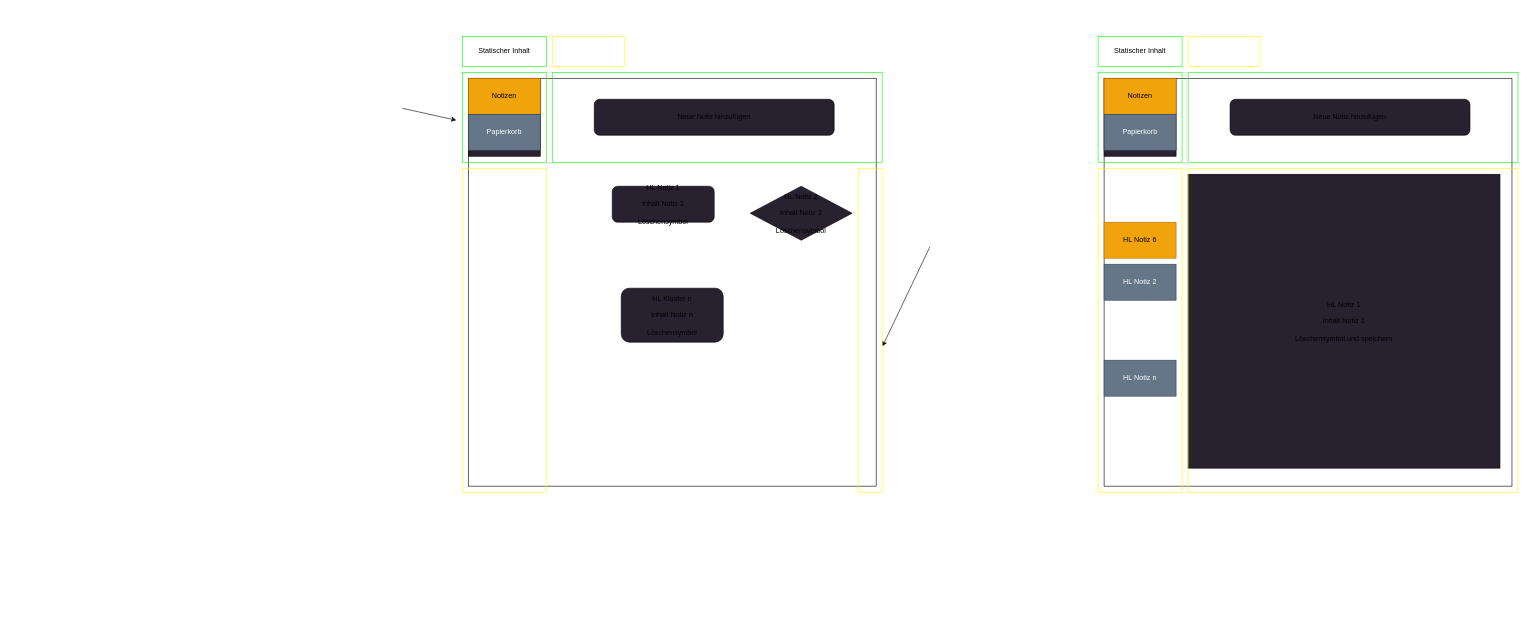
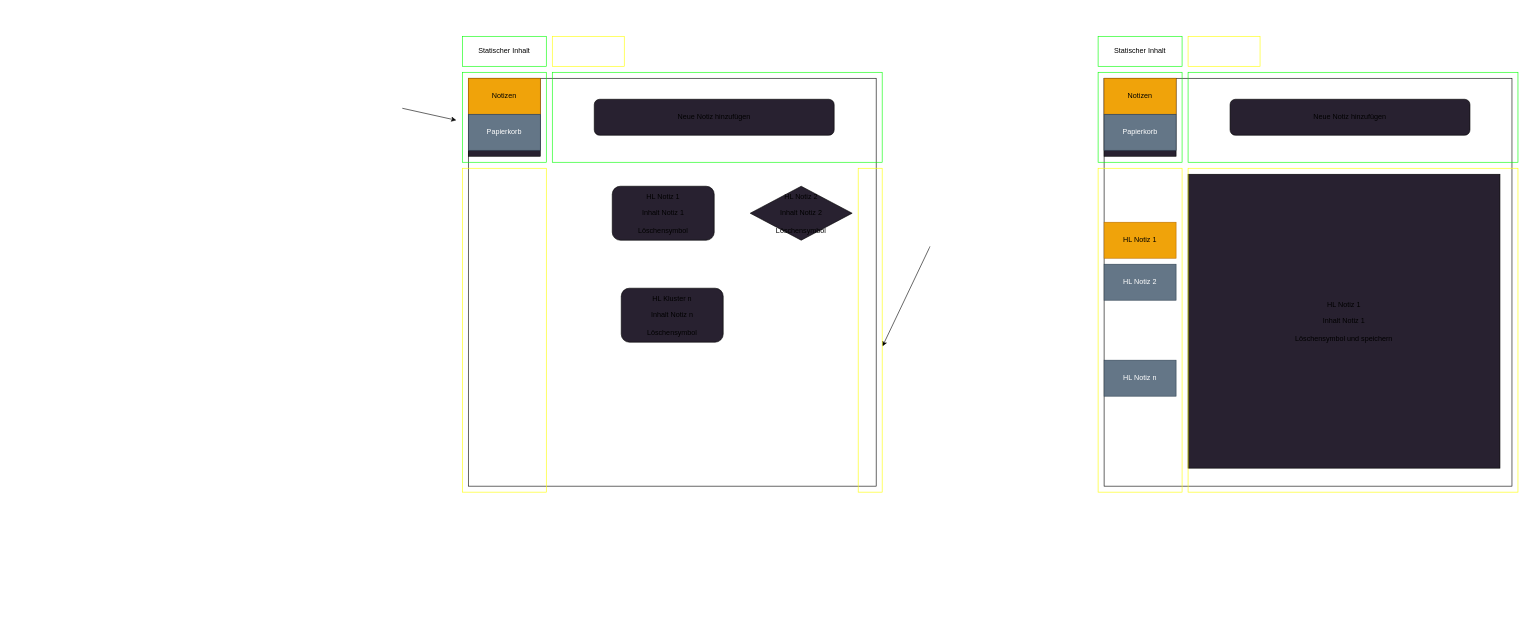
node "HL Notiz 1 Inhalt Notiz 1 Löschensymbol": size 102x36 -> 102x54
node "HL Notiz 6": label "HL Notiz 6" -> "HL Notiz 1"
